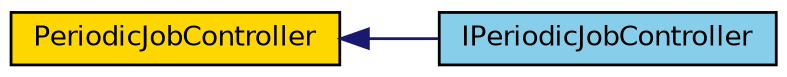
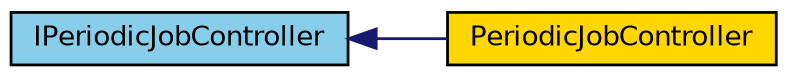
edge "IPeriodicJobController" -> "PeriodicJobController": reversed
